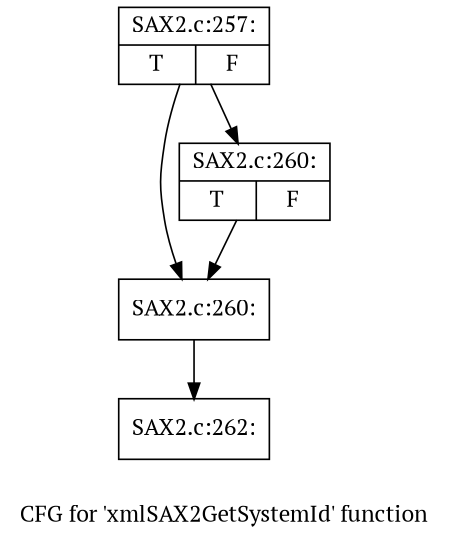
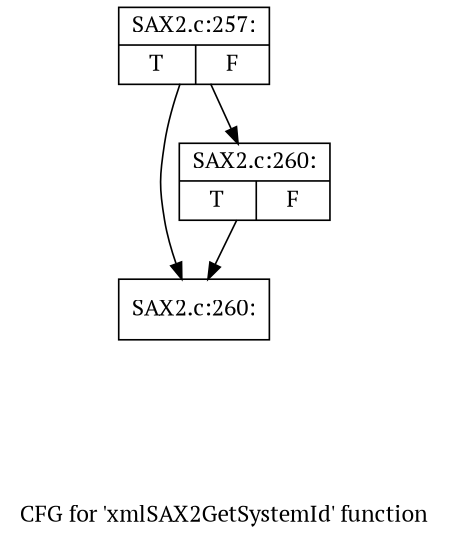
node "SAX2.c:262:": removed
